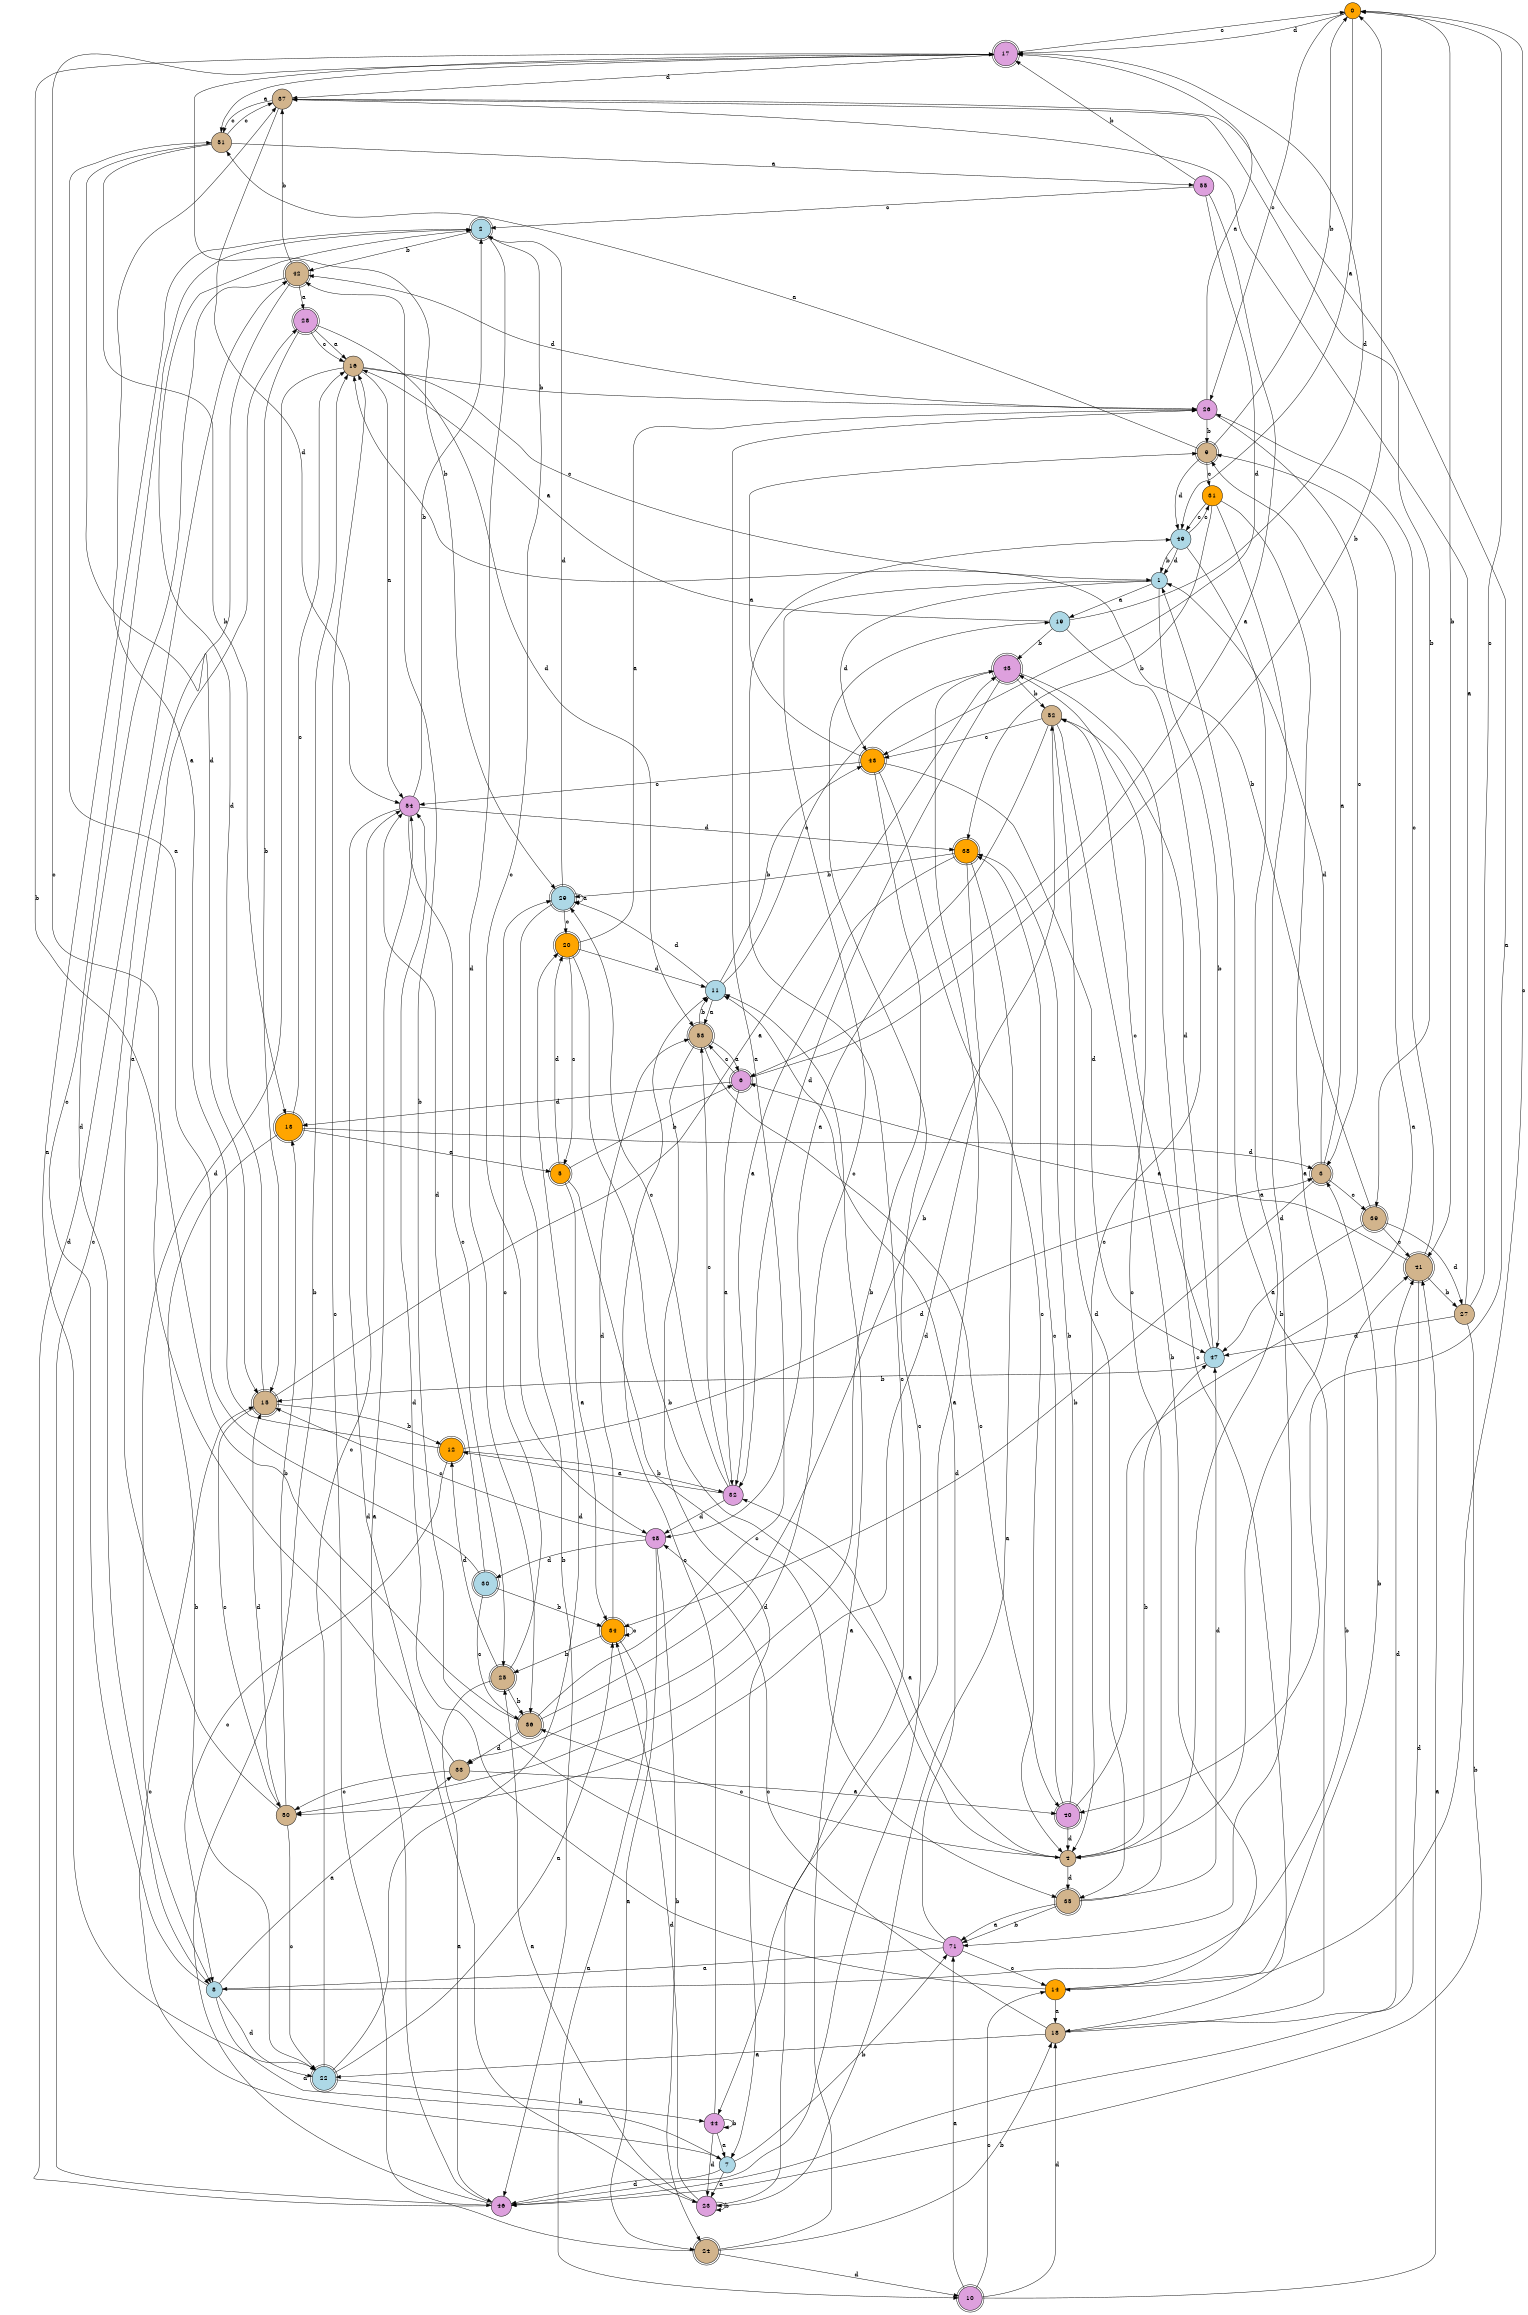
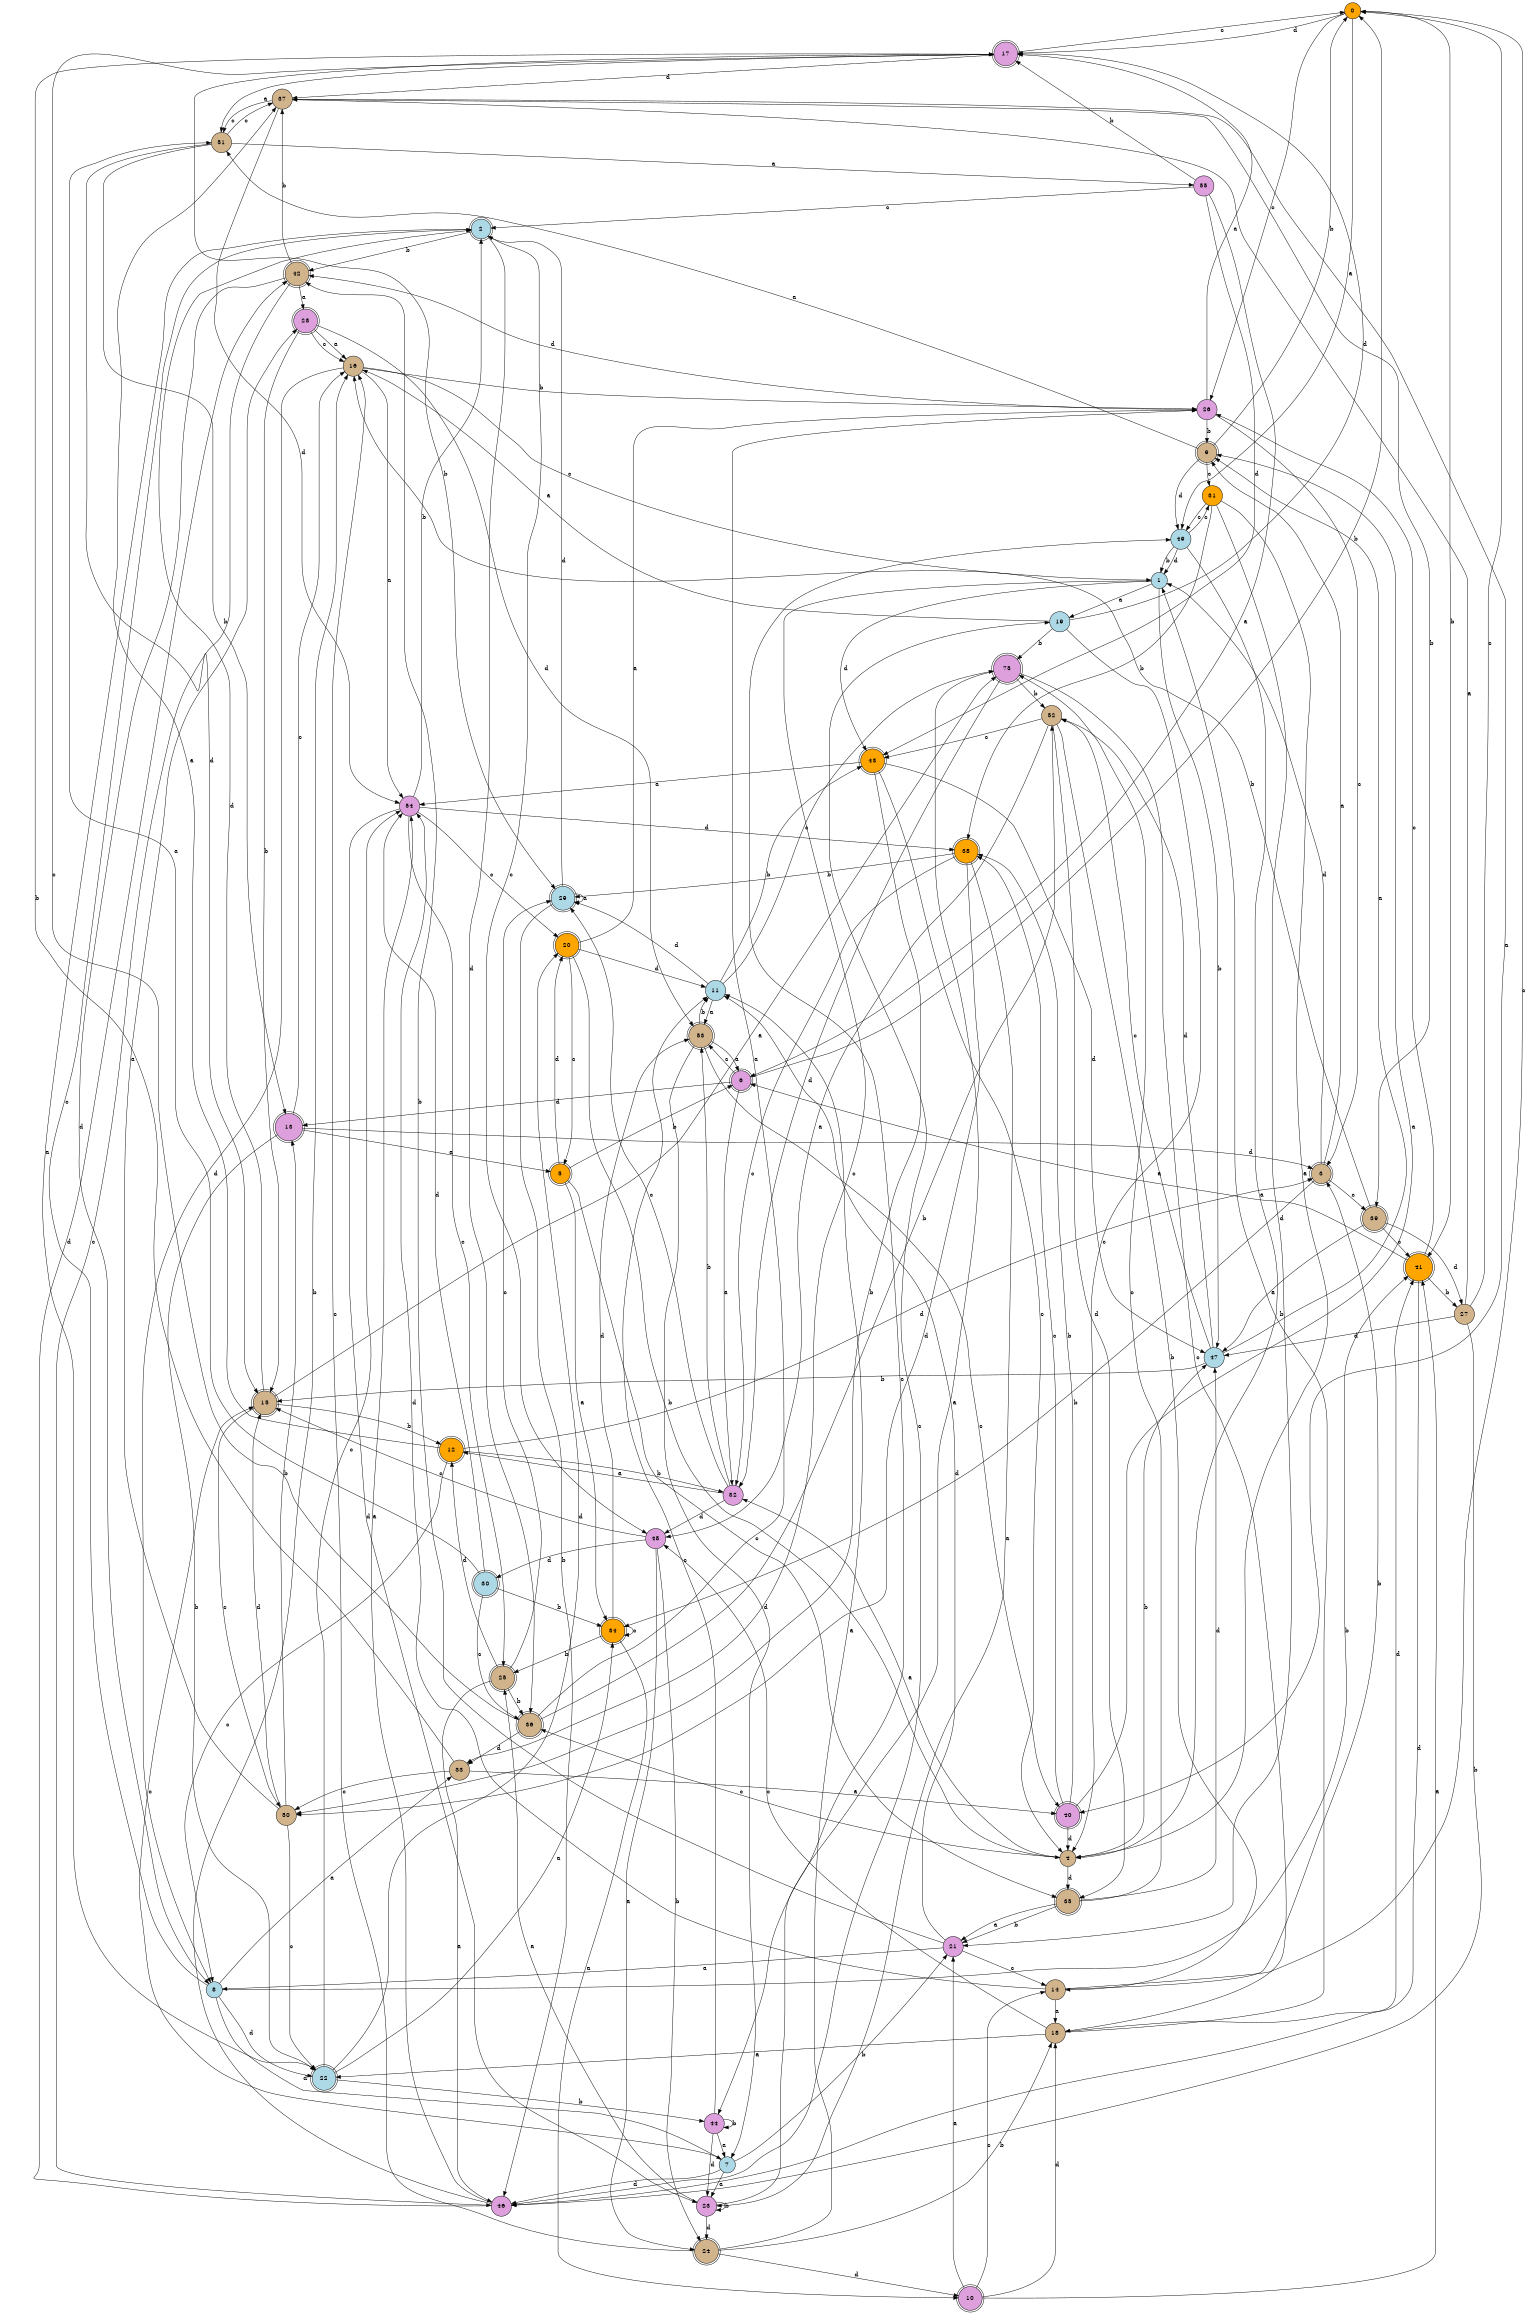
edge "43" -> "9": now "47" -> "9"
node "45": label "45" -> "75"
edge "43" -> "54": label "c" -> "a"
edge "29" -> "20": now "54" -> "20"
node "13": fillcolor orange -> plum
edge "38" -> "32": label "a" -> "c"
edge "32" -> "53": label "c" -> "b"
node "41": fillcolor tan -> orange
edge "23" -> "34": now "23" -> "24"
node "71": label "71" -> "21"
node "14": fillcolor orange -> tan
